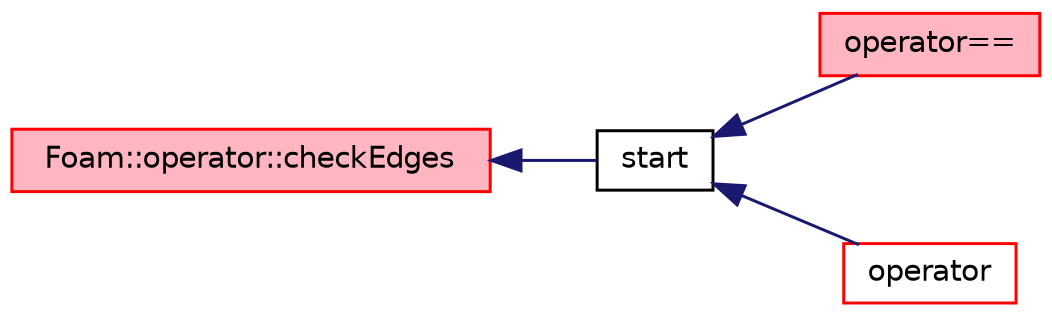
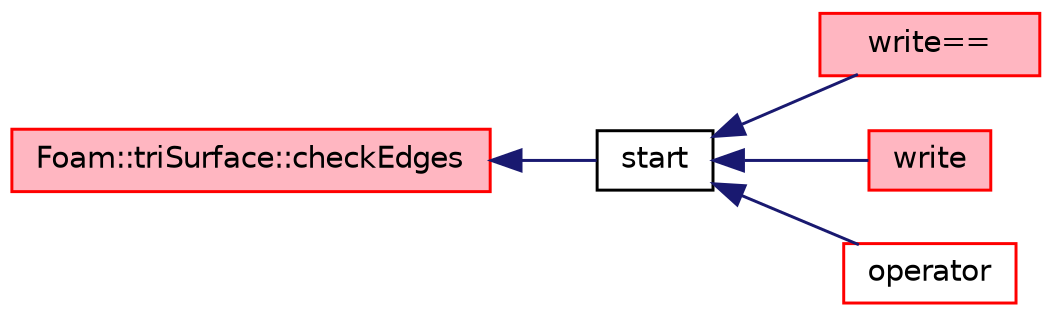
node "operator==": label "operator==" -> "write=="
node "Foam::operator::checkEdges": label "Foam::operator::checkEdges" -> "Foam::triSurface::checkEdges"
node "write": added
